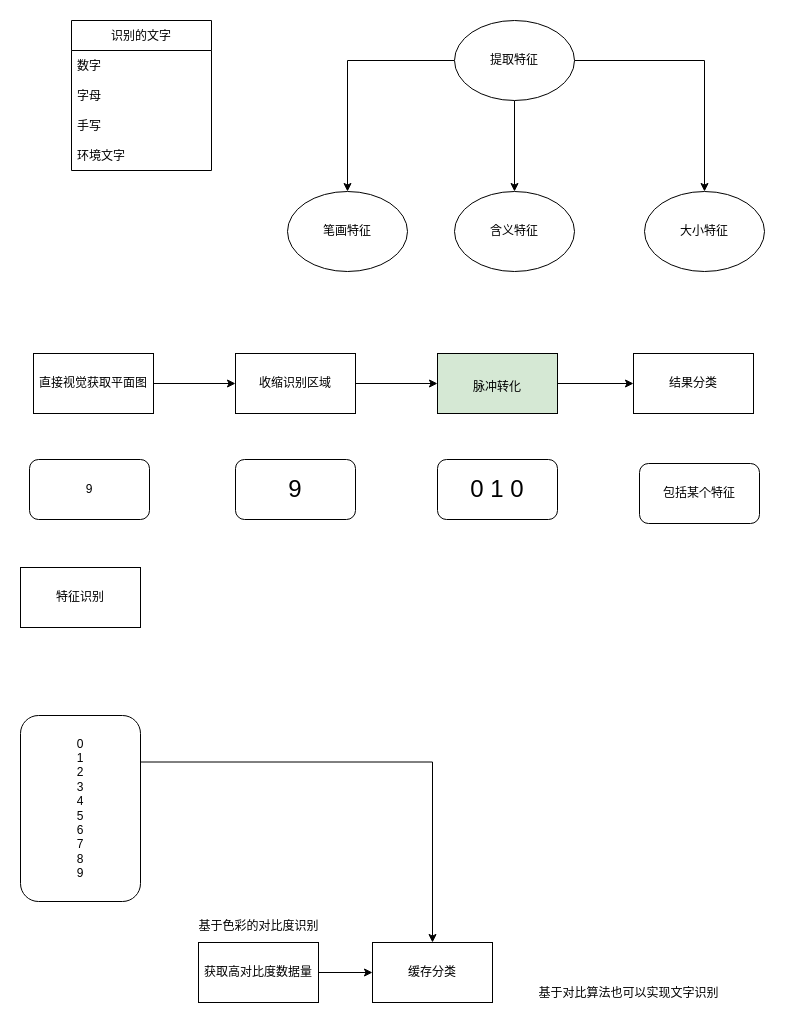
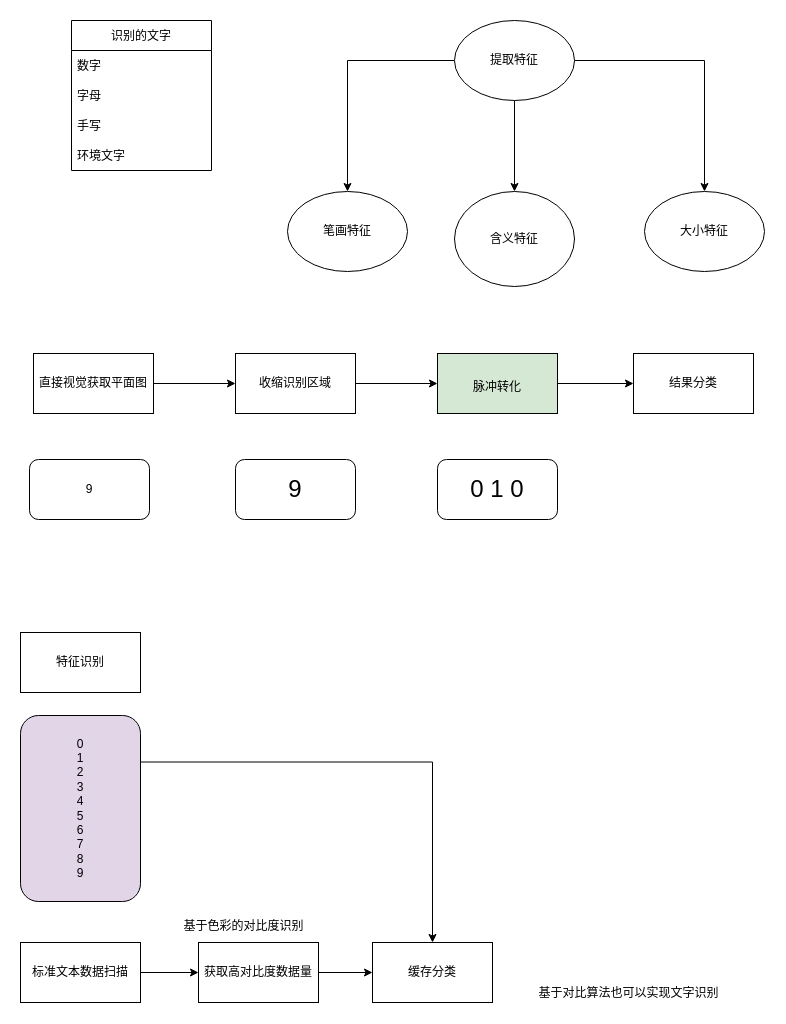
node "含义特征": size 120x80 -> 120x95
node "包括某个特征": removed
node "特征识别": moved (81, 598) -> (81, 663)
node "0 1 2 3 4 5 6 7 8 9": fillcolor #ffffff -> #e1d5e7
node "基于色彩的对比度识别": moved (259, 927) -> (244, 927)
node "标准文本数据扫描": added
edge "标准文本数据扫描" -> "获取高对比度数据量": added
